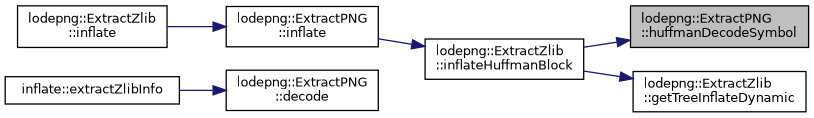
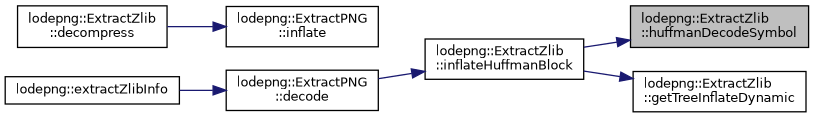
node "lodepng::ExtractZlib ::inflate": label "lodepng::ExtractZlib ::inflate" -> "lodepng::ExtractZlib ::decompress"
node "lodepng::ExtractPNG ::huffmanDecodeSymbol": label "lodepng::ExtractPNG ::huffmanDecodeSymbol" -> "lodepng::ExtractZlib ::huffmanDecodeSymbol"
edge "lodepng::ExtractPNG ::inflate" -> "lodepng::ExtractZlib ::inflateHuffmanBlock": now "lodepng::ExtractPNG ::decode" -> "lodepng::ExtractZlib ::inflateHuffmanBlock"
node "inflate::extractZlibInfo": label "inflate::extractZlibInfo" -> "lodepng::extractZlibInfo"
